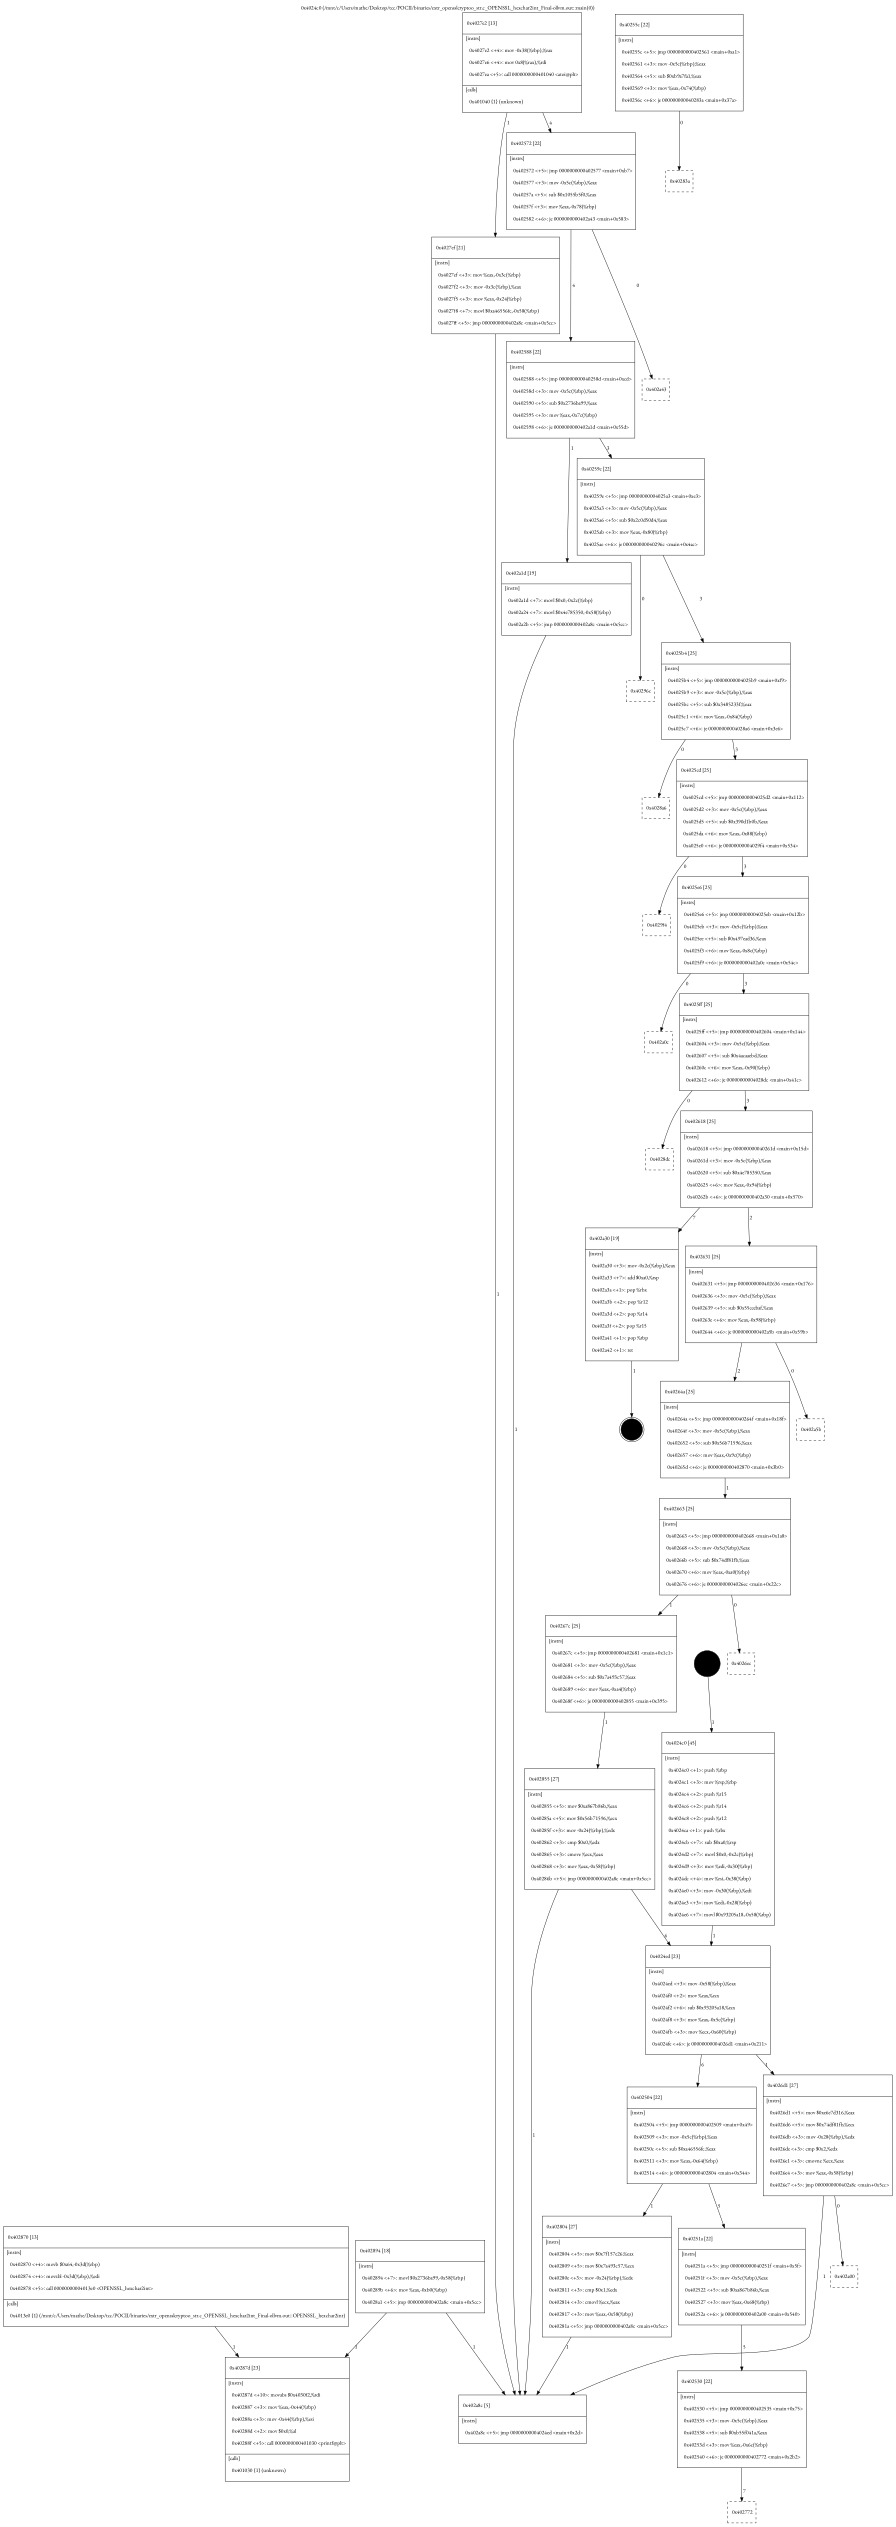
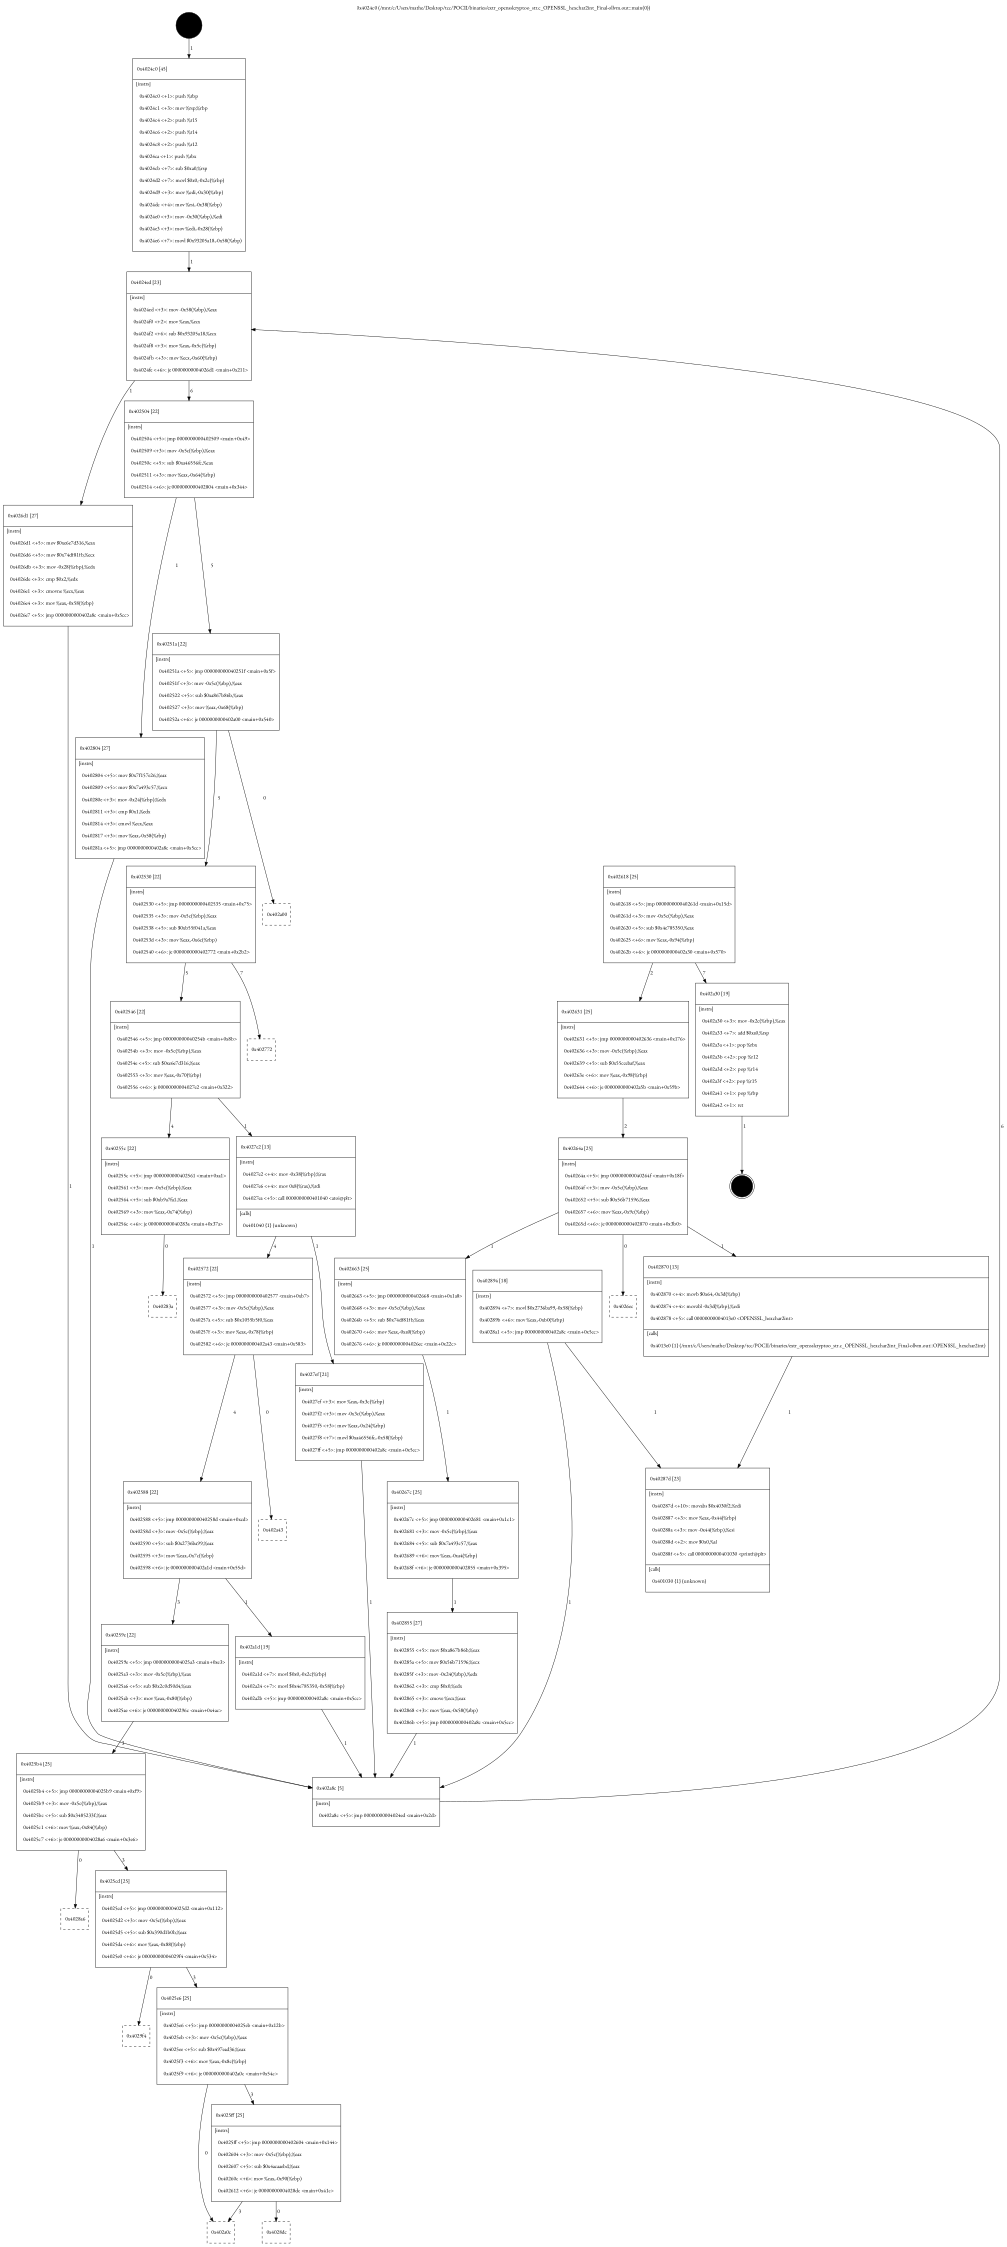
node "0x40296c": removed
node "0x402546 [22]": added
edge "0x4025ff [25]" -> "0x402618 [25]": now "0x4025ff [25]" -> "0x402a0c"
edge "0x40264a [25]" -> "0x402870 [13]": added, label "1"
node "0x402a5b": removed
edge "0x402663 [25]" -> "0x4026ec": now "0x40264a [25]" -> "0x4026ec"
edge "0x402855 [27]" -> "0x4024ed [23]": now "0x402a8c [5]" -> "0x4024ed [23]"
edge "0x4026d1 [27]" -> "0x402a00": now "0x40251a [22]" -> "0x402a00"
